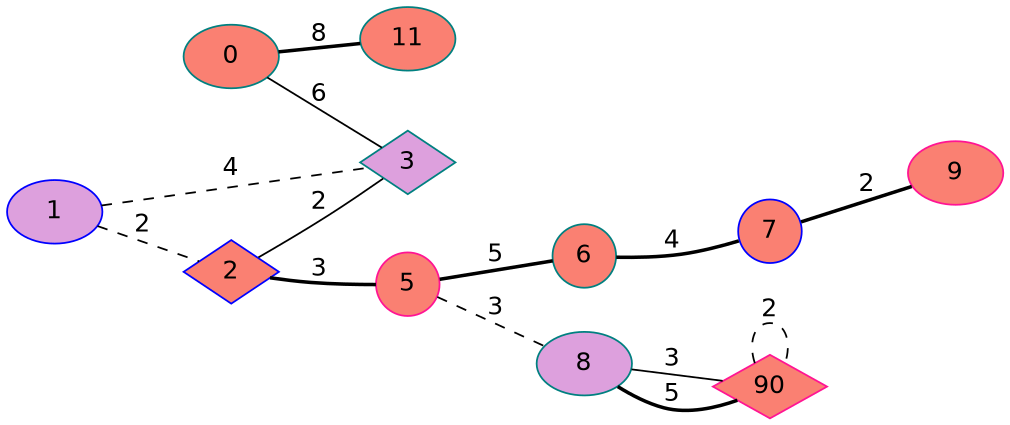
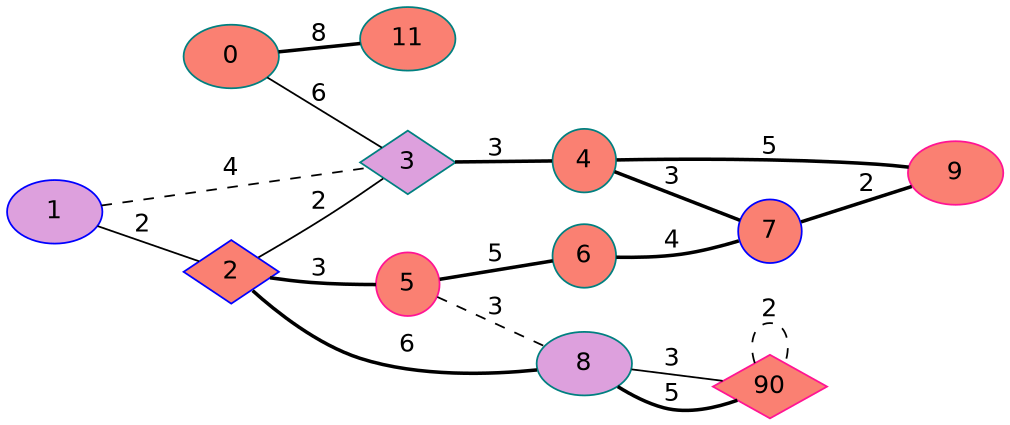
node "4": added
edge "1" -- "2": style dashed -> solid
edge "2" -- "8": added, label "6"
